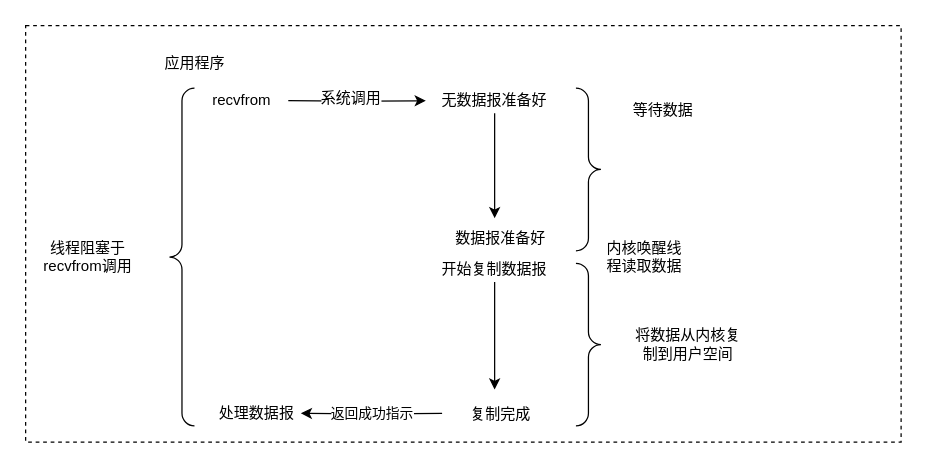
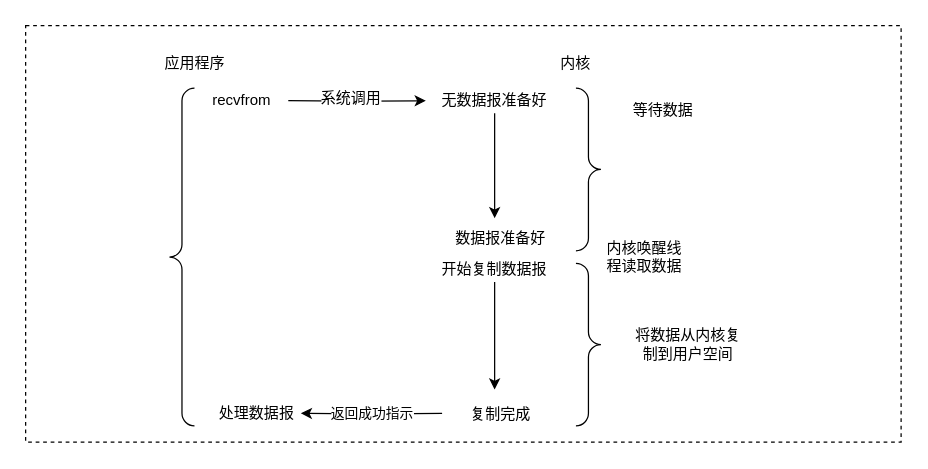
node "内核": added
node "线程阻塞于recvfrom调用": removed
